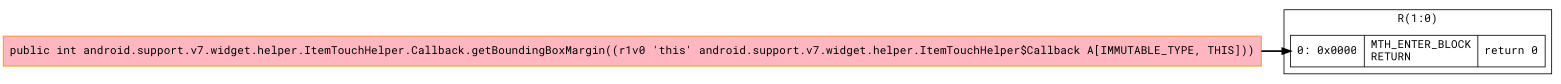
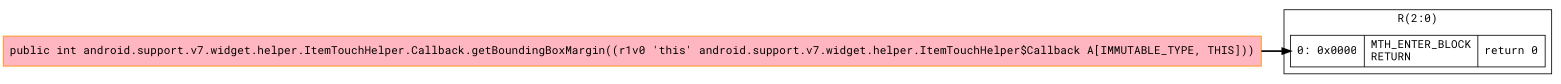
cluster "R(1:0)": label "R(1:0)" -> "R(2:0)"
